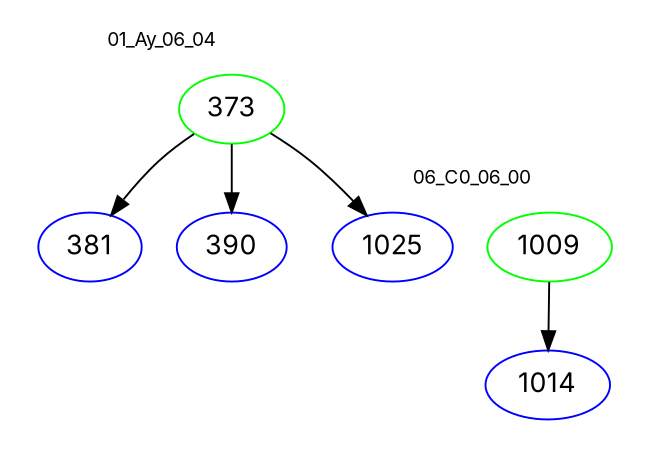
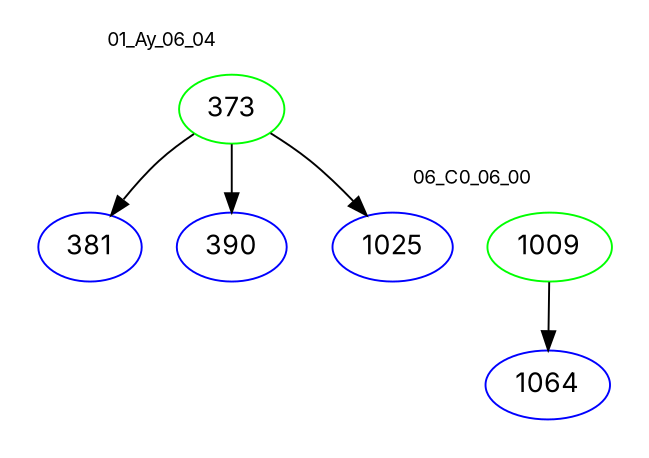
node "1014": label "1014" -> "1064"
